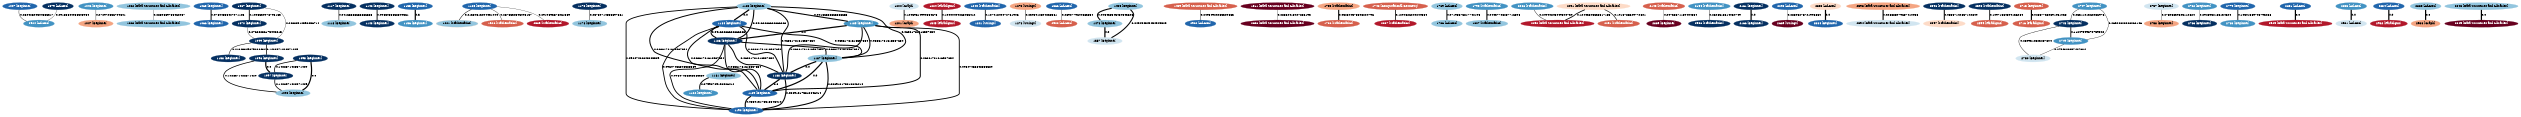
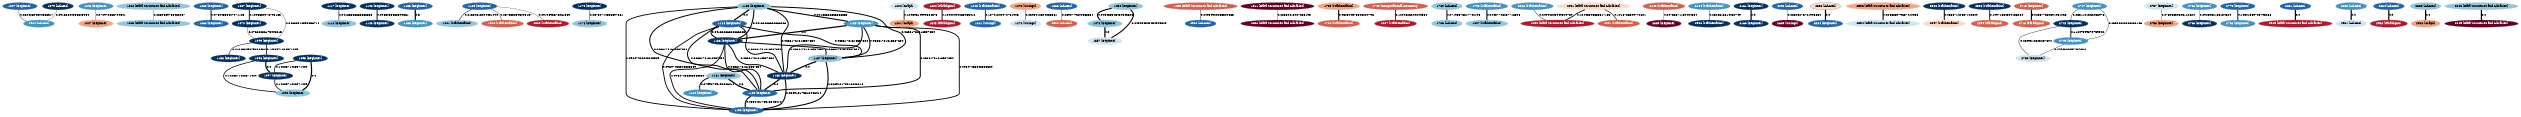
node "2333 [Ad-Hoc]": color #fddbc7 -> #2166ac
edge "1187 [Beginner]" -- "1189 [Beginner]": now "1181 [Beginner]" -- "1189 [Beginner]"
